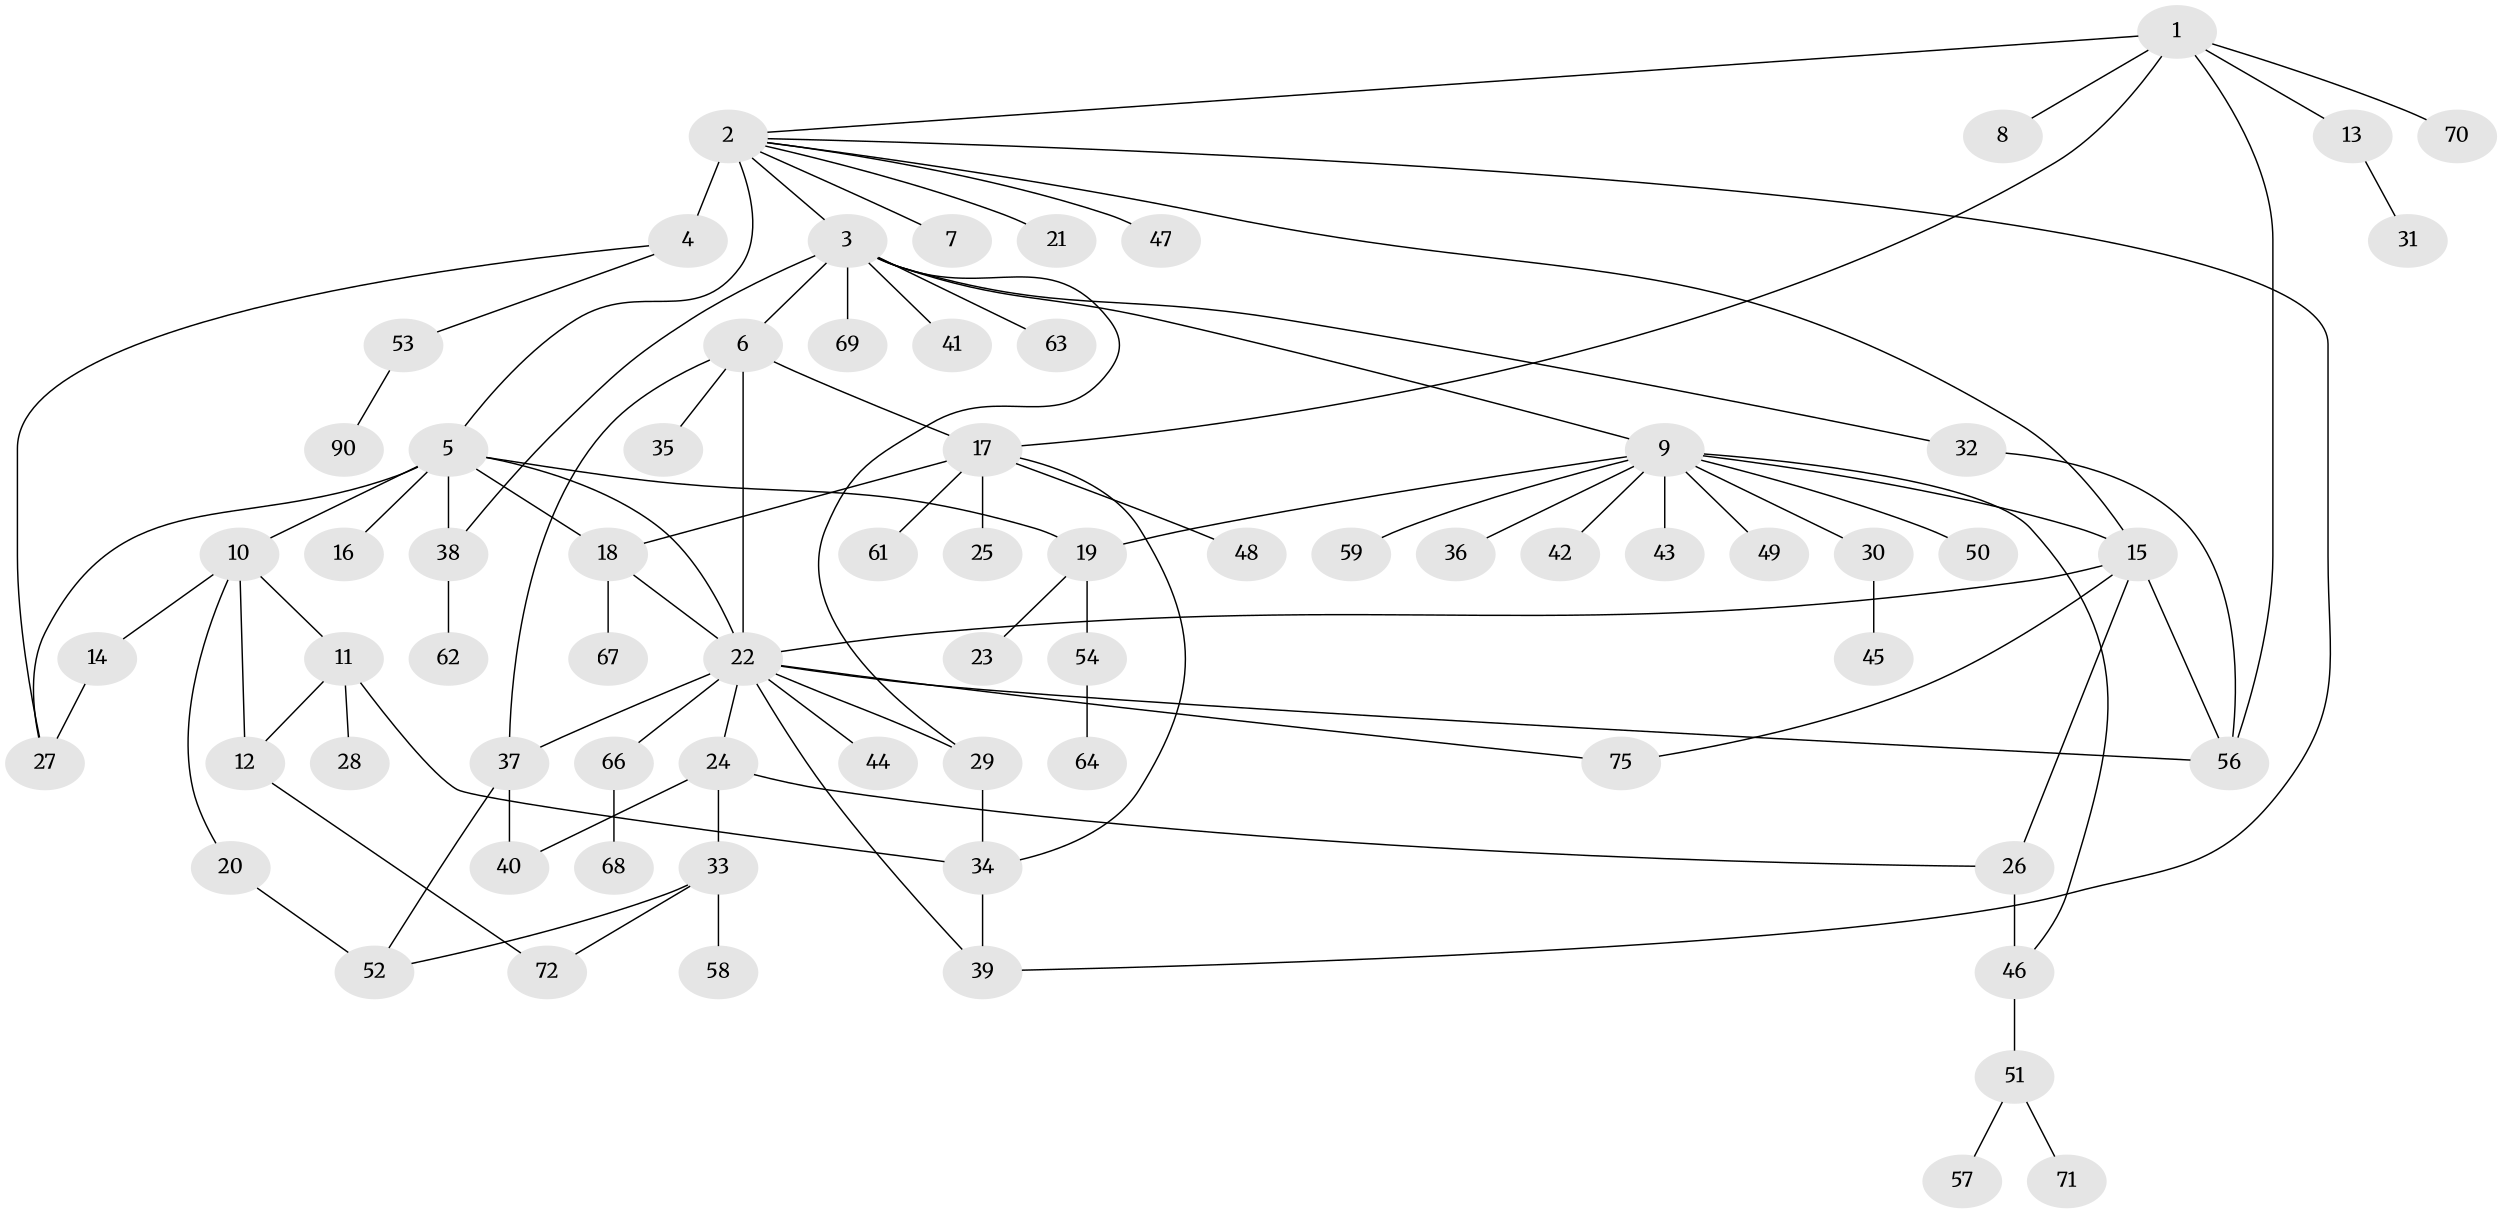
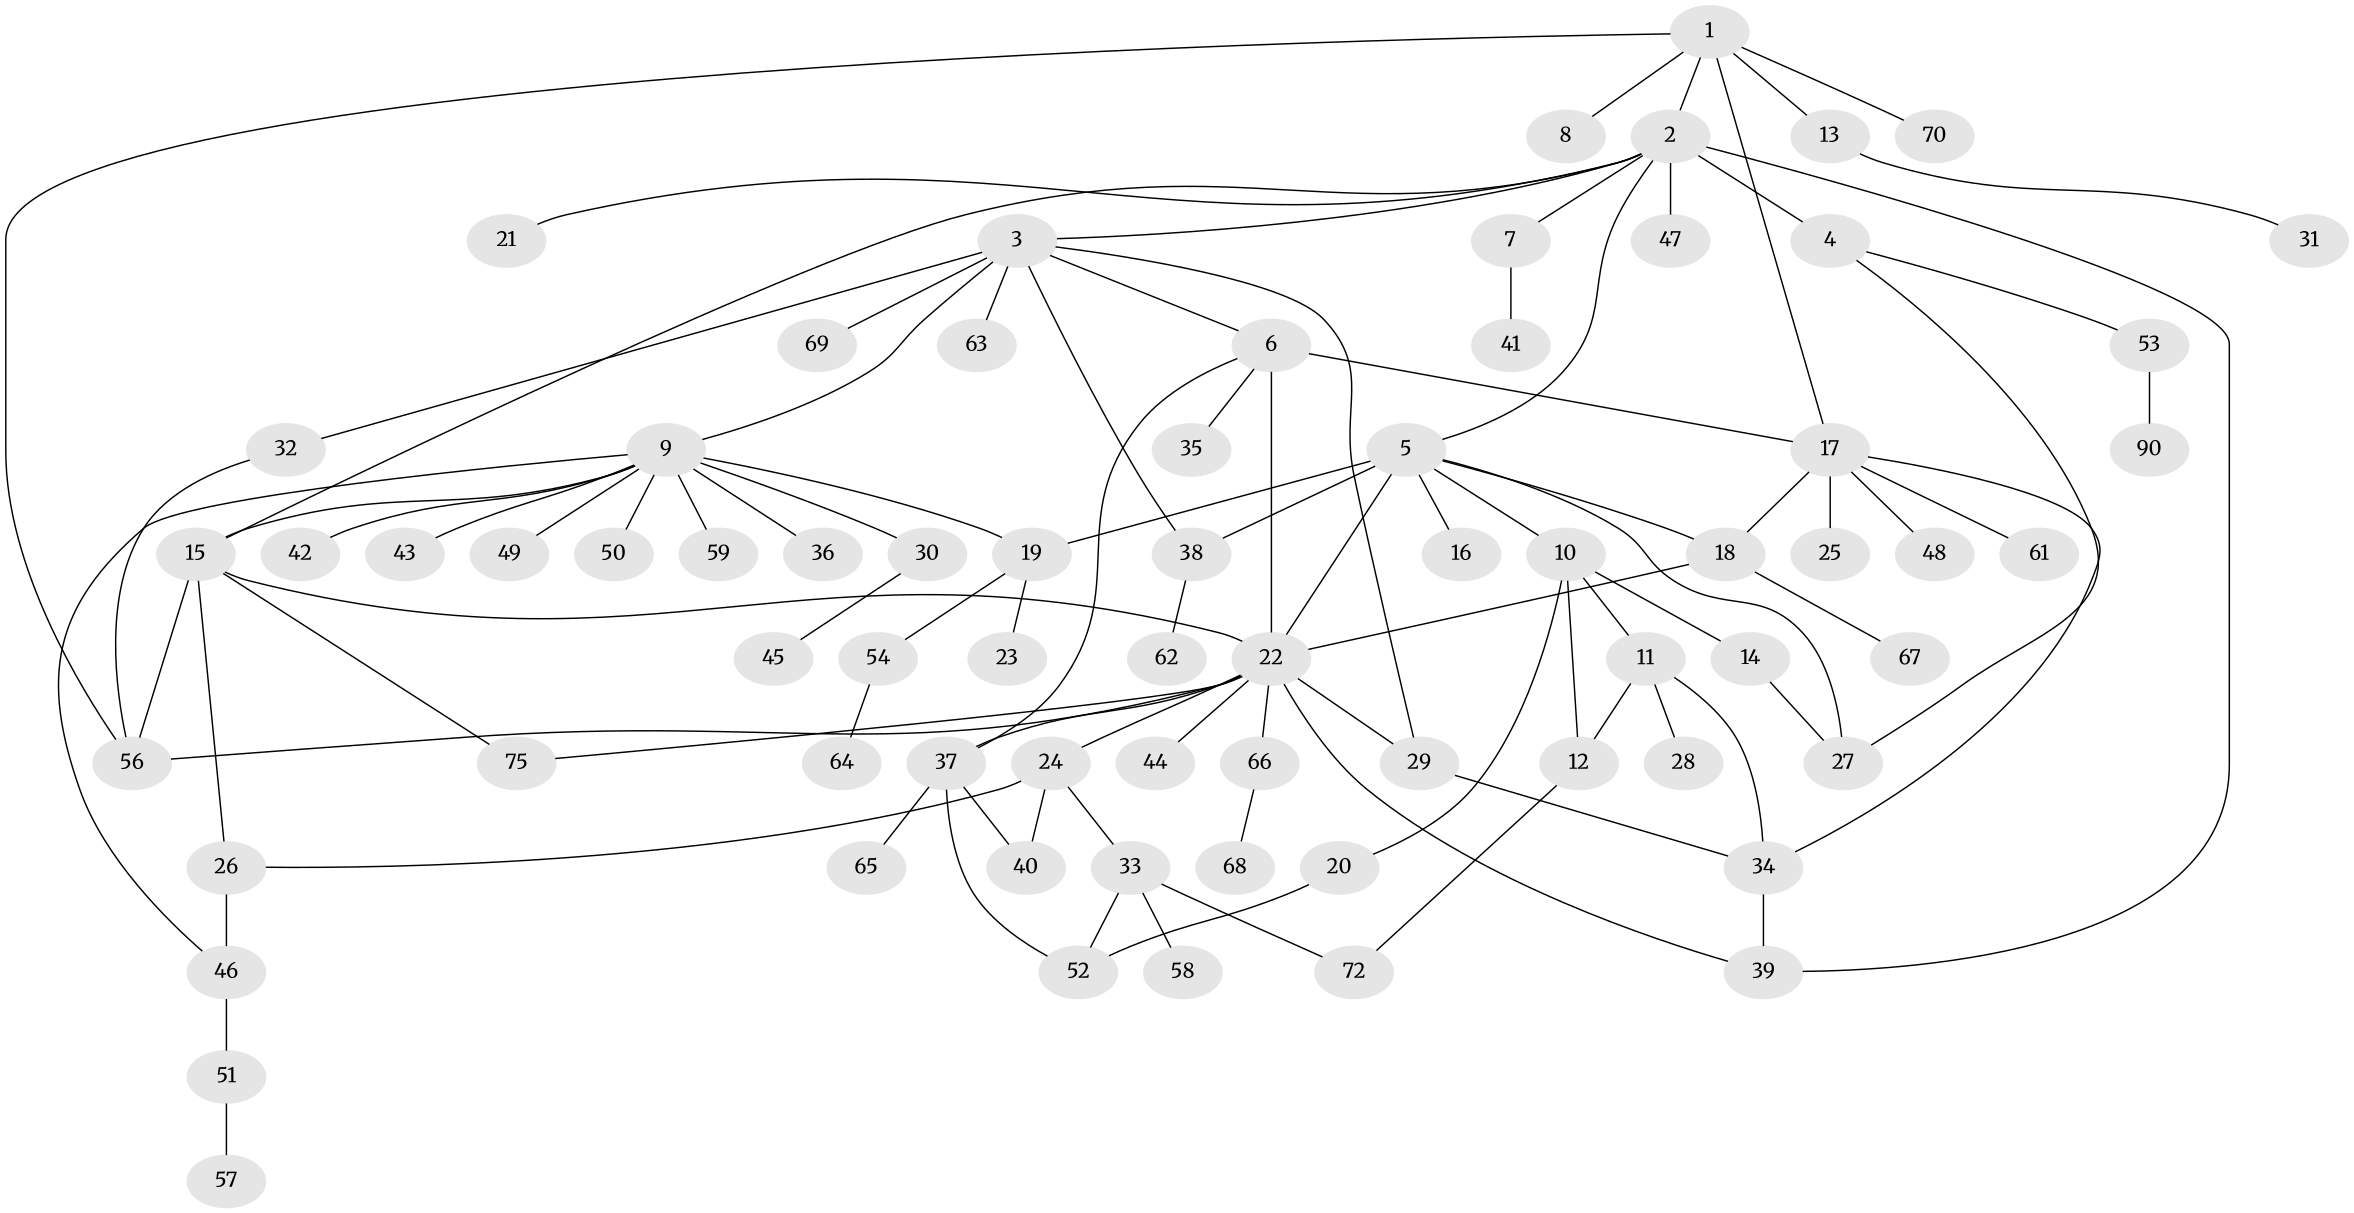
edge "3" -- "41": now "7" -- "41"
node "65": added
node "71": removed
